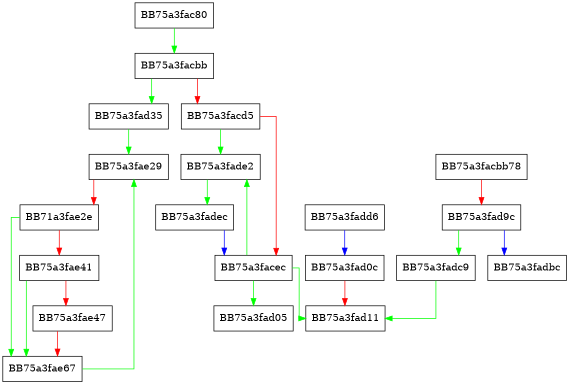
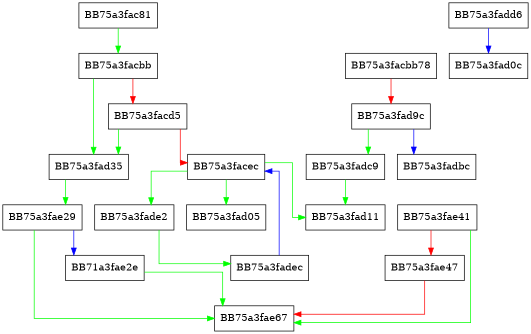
node "BB75a3fac80": label "BB75a3fac80" -> "BB75a3fac81"
edge "BB75a3facd5" -> "BB75a3fade2": now "BB75a3facd5" -> "BB75a3fad35"
edge "BB75a3fae29" -> "BB71a3fae2e": color red -> blue
edge "BB71a3fae2e" -> "BB75a3fae41": removed
edge "BB75a3fad0c" -> "BB75a3fad11": removed
edge "BB75a3fae67" -> "BB75a3fae29": reversed
